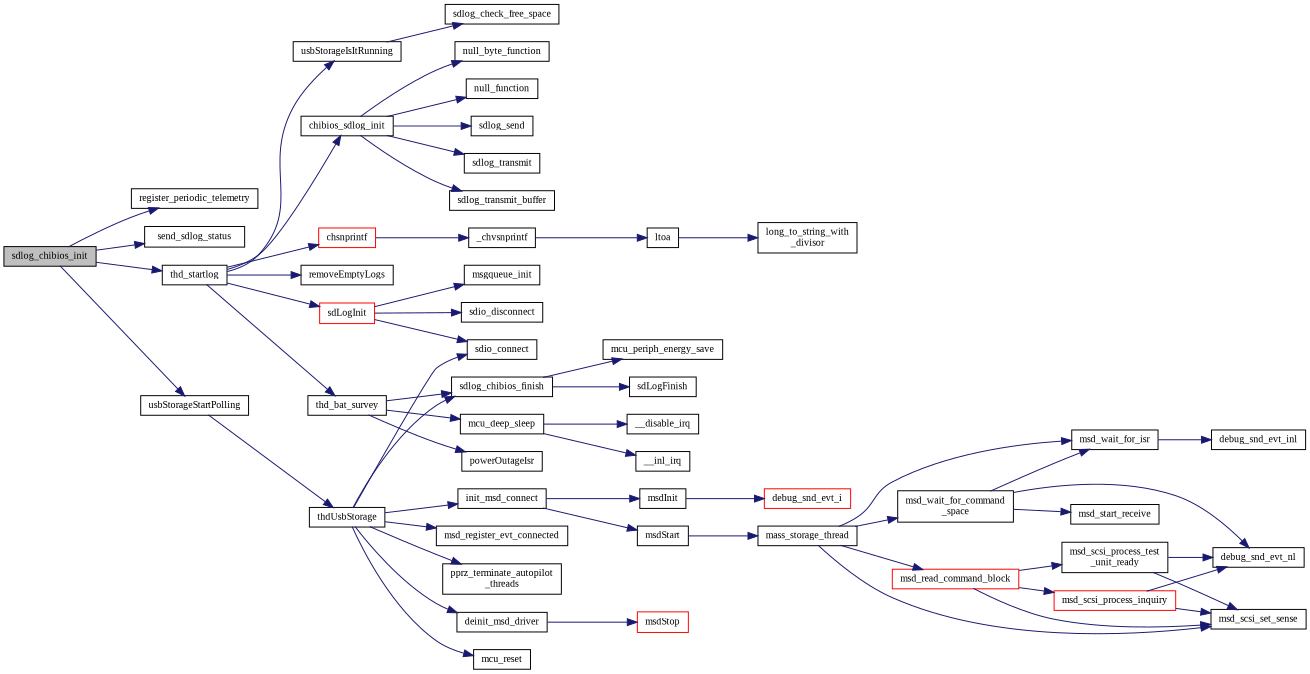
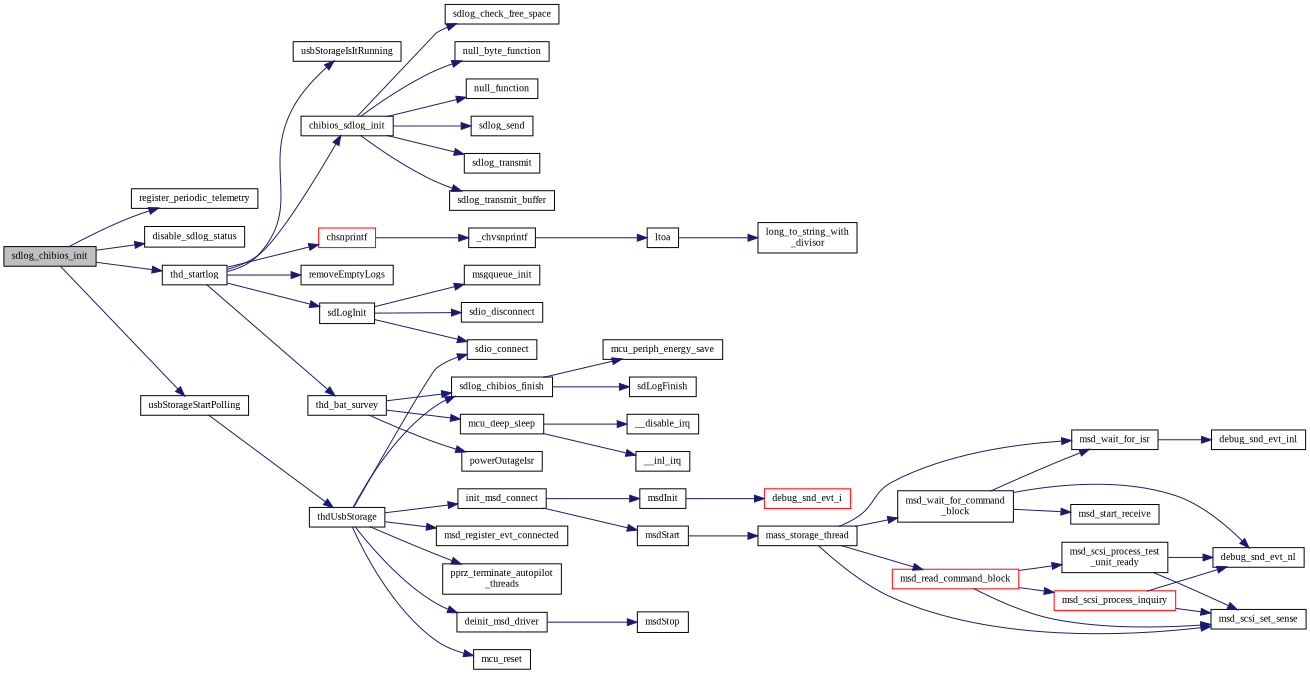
edge "usbStorageIsItRunning" -> "sdlog_check_free_space": now "chibios_sdlog_init" -> "sdlog_check_free_space"
node "send_sdlog_status": label "send_sdlog_status" -> "disable_sdlog_status"
node "sdLogInit": color red -> black
node "msd_wait_for_command _space": label "msd_wait_for_command _space" -> "msd_wait_for_command _block"
node "msdStop": color red -> black
